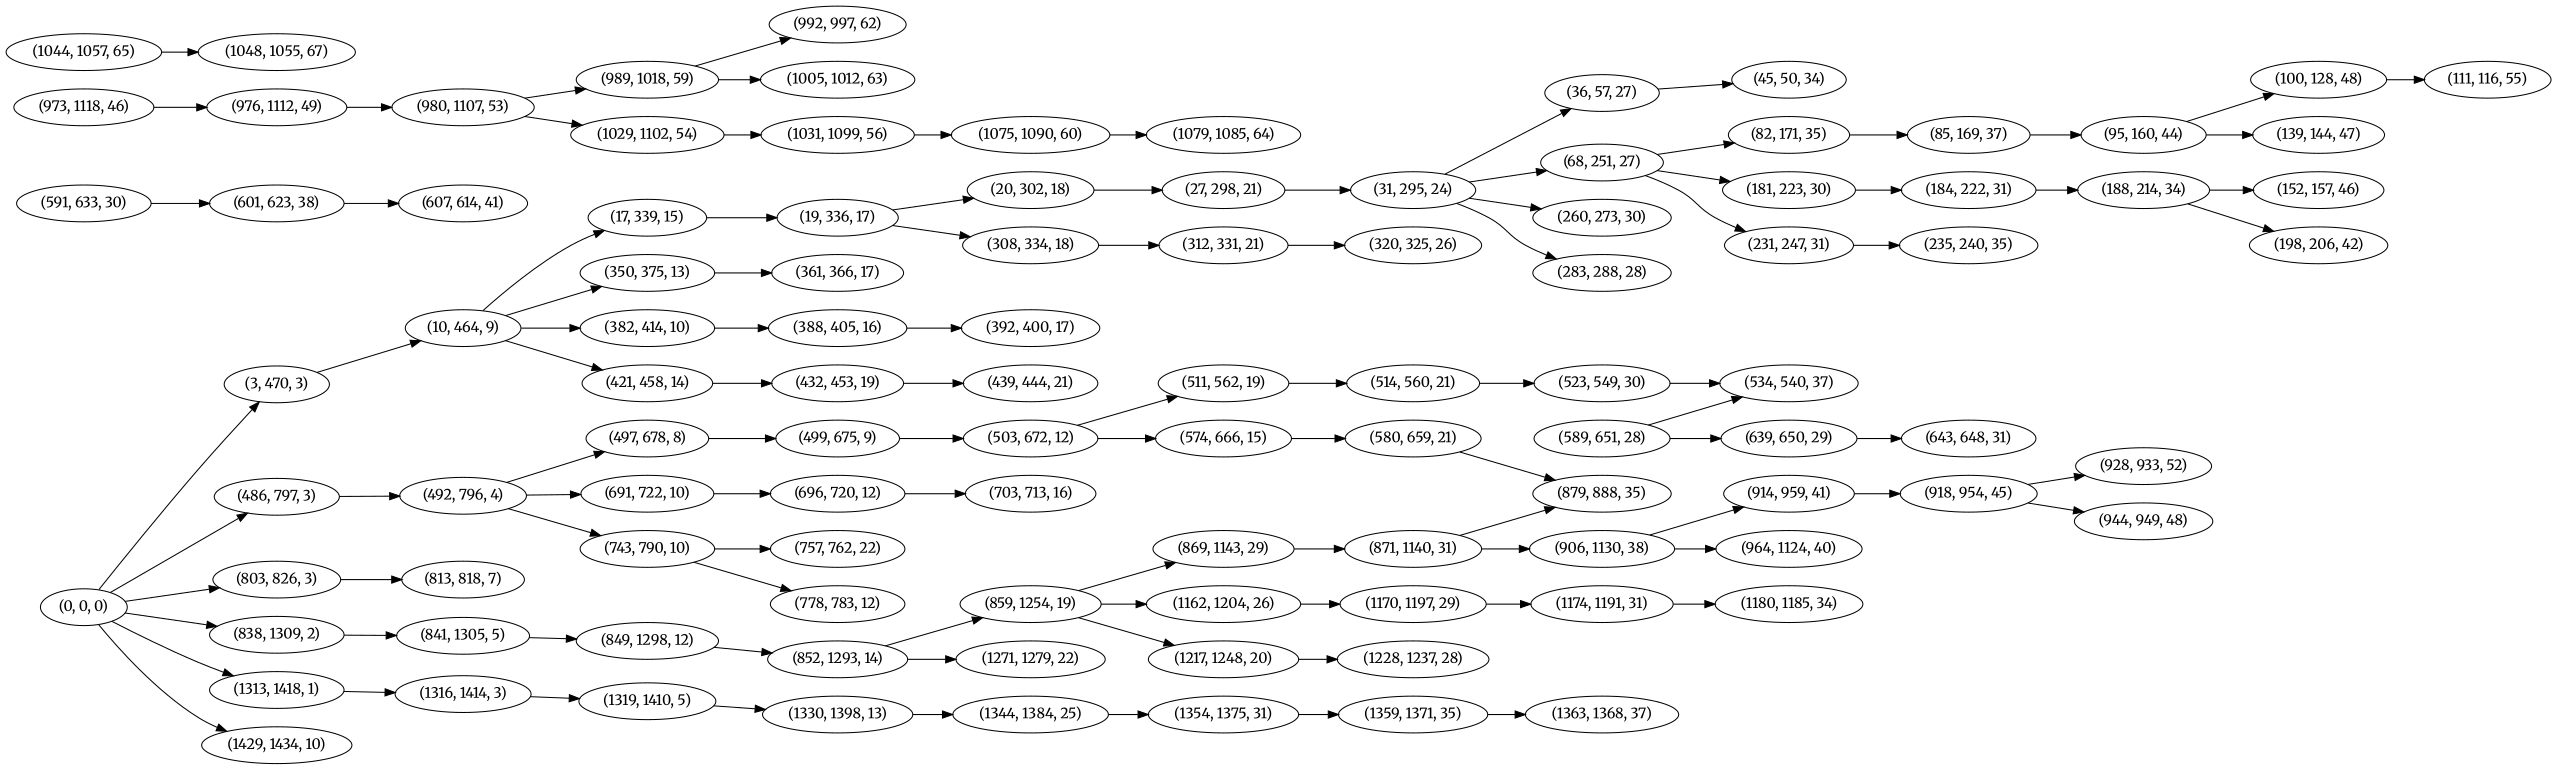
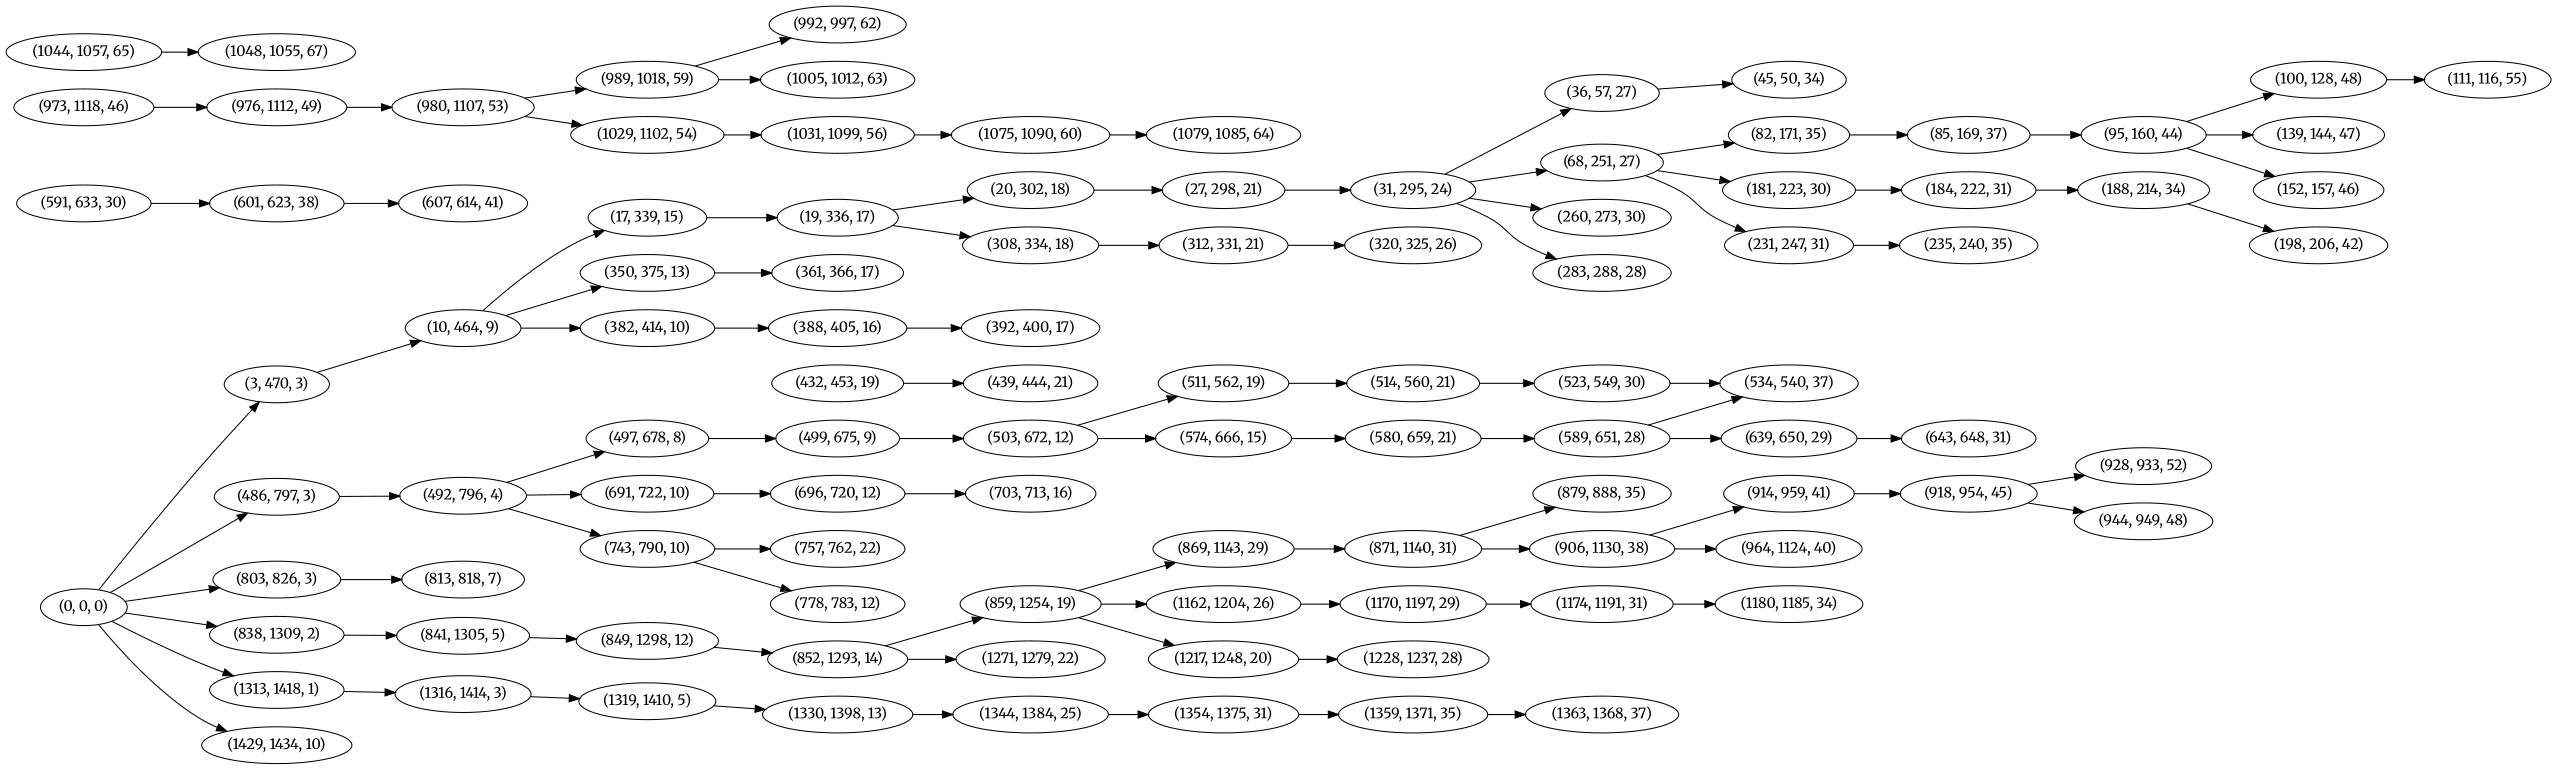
edge "(188, 214, 34)" -> "(152, 157, 46)": now "(95, 160, 44)" -> "(152, 157, 46)"
node "(421, 458, 14)": removed
edge "(580, 659, 21)" -> "(879, 888, 35)": now "(580, 659, 21)" -> "(589, 651, 28)"
